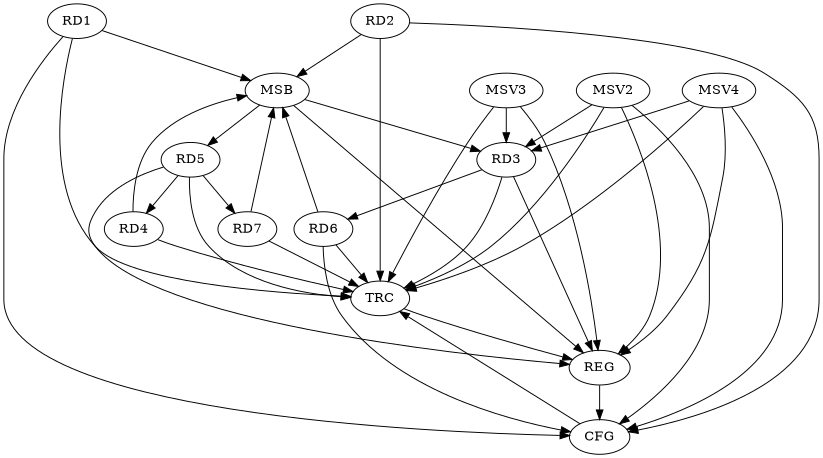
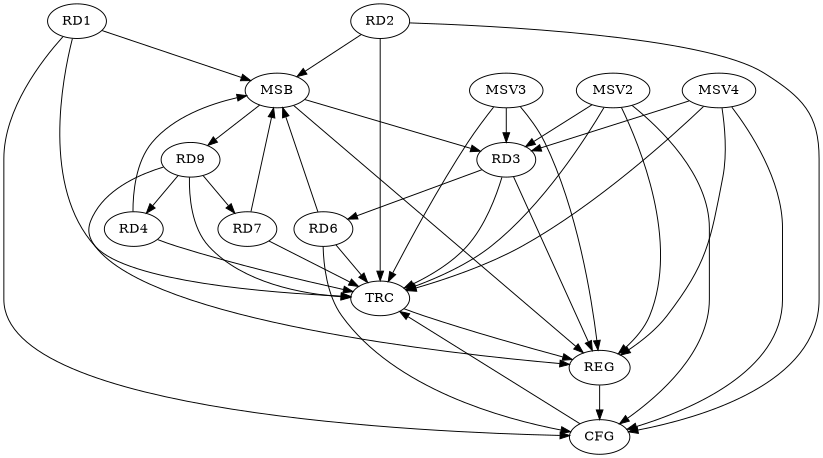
node "RD5": label "RD5" -> "RD9"
